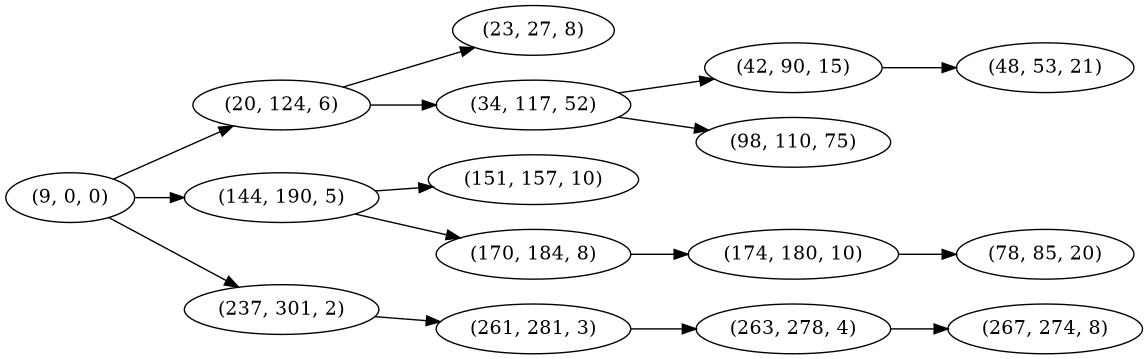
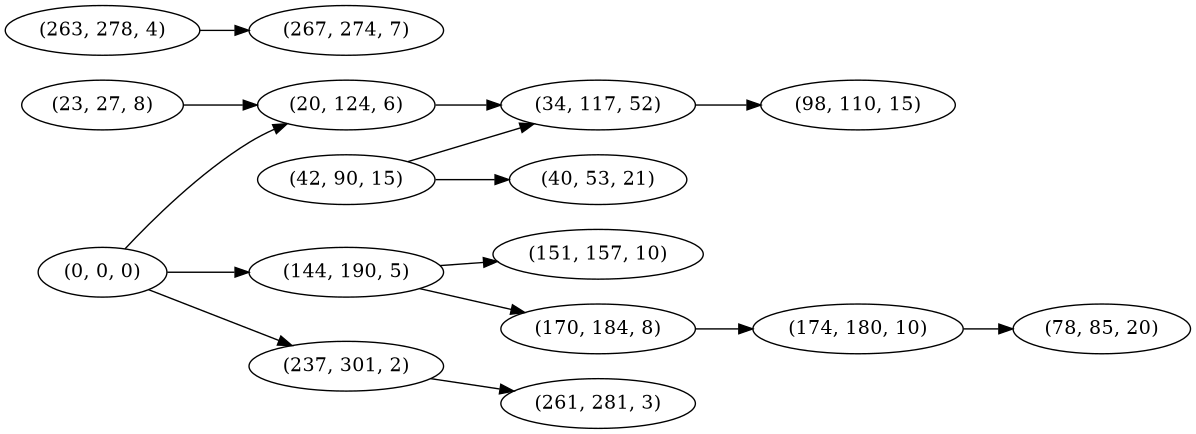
node "(48, 53, 21)": label "(48, 53, 21)" -> "(40, 53, 21)"
edge "(20, 124, 6)" -> "(23, 27, 8)": reversed
edge "(34, 117, 52)" -> "(42, 90, 15)": reversed
node "(98, 110, 75)": label "(98, 110, 75)" -> "(98, 110, 15)"
node "(9, 0, 0)": label "(9, 0, 0)" -> "(0, 0, 0)"
edge "(261, 281, 3)" -> "(263, 278, 4)": removed
node "(267, 274, 8)": label "(267, 274, 8)" -> "(267, 274, 7)"
